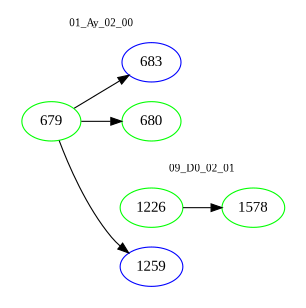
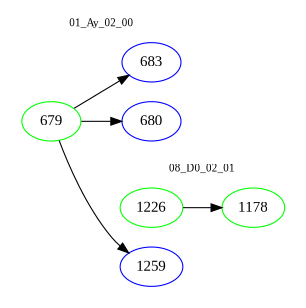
node "680": color green -> blue
cluster "09_D0_02_01": label "09_D0_02_01" -> "08_D0_02_01"
node "1578": label "1578" -> "1178"
